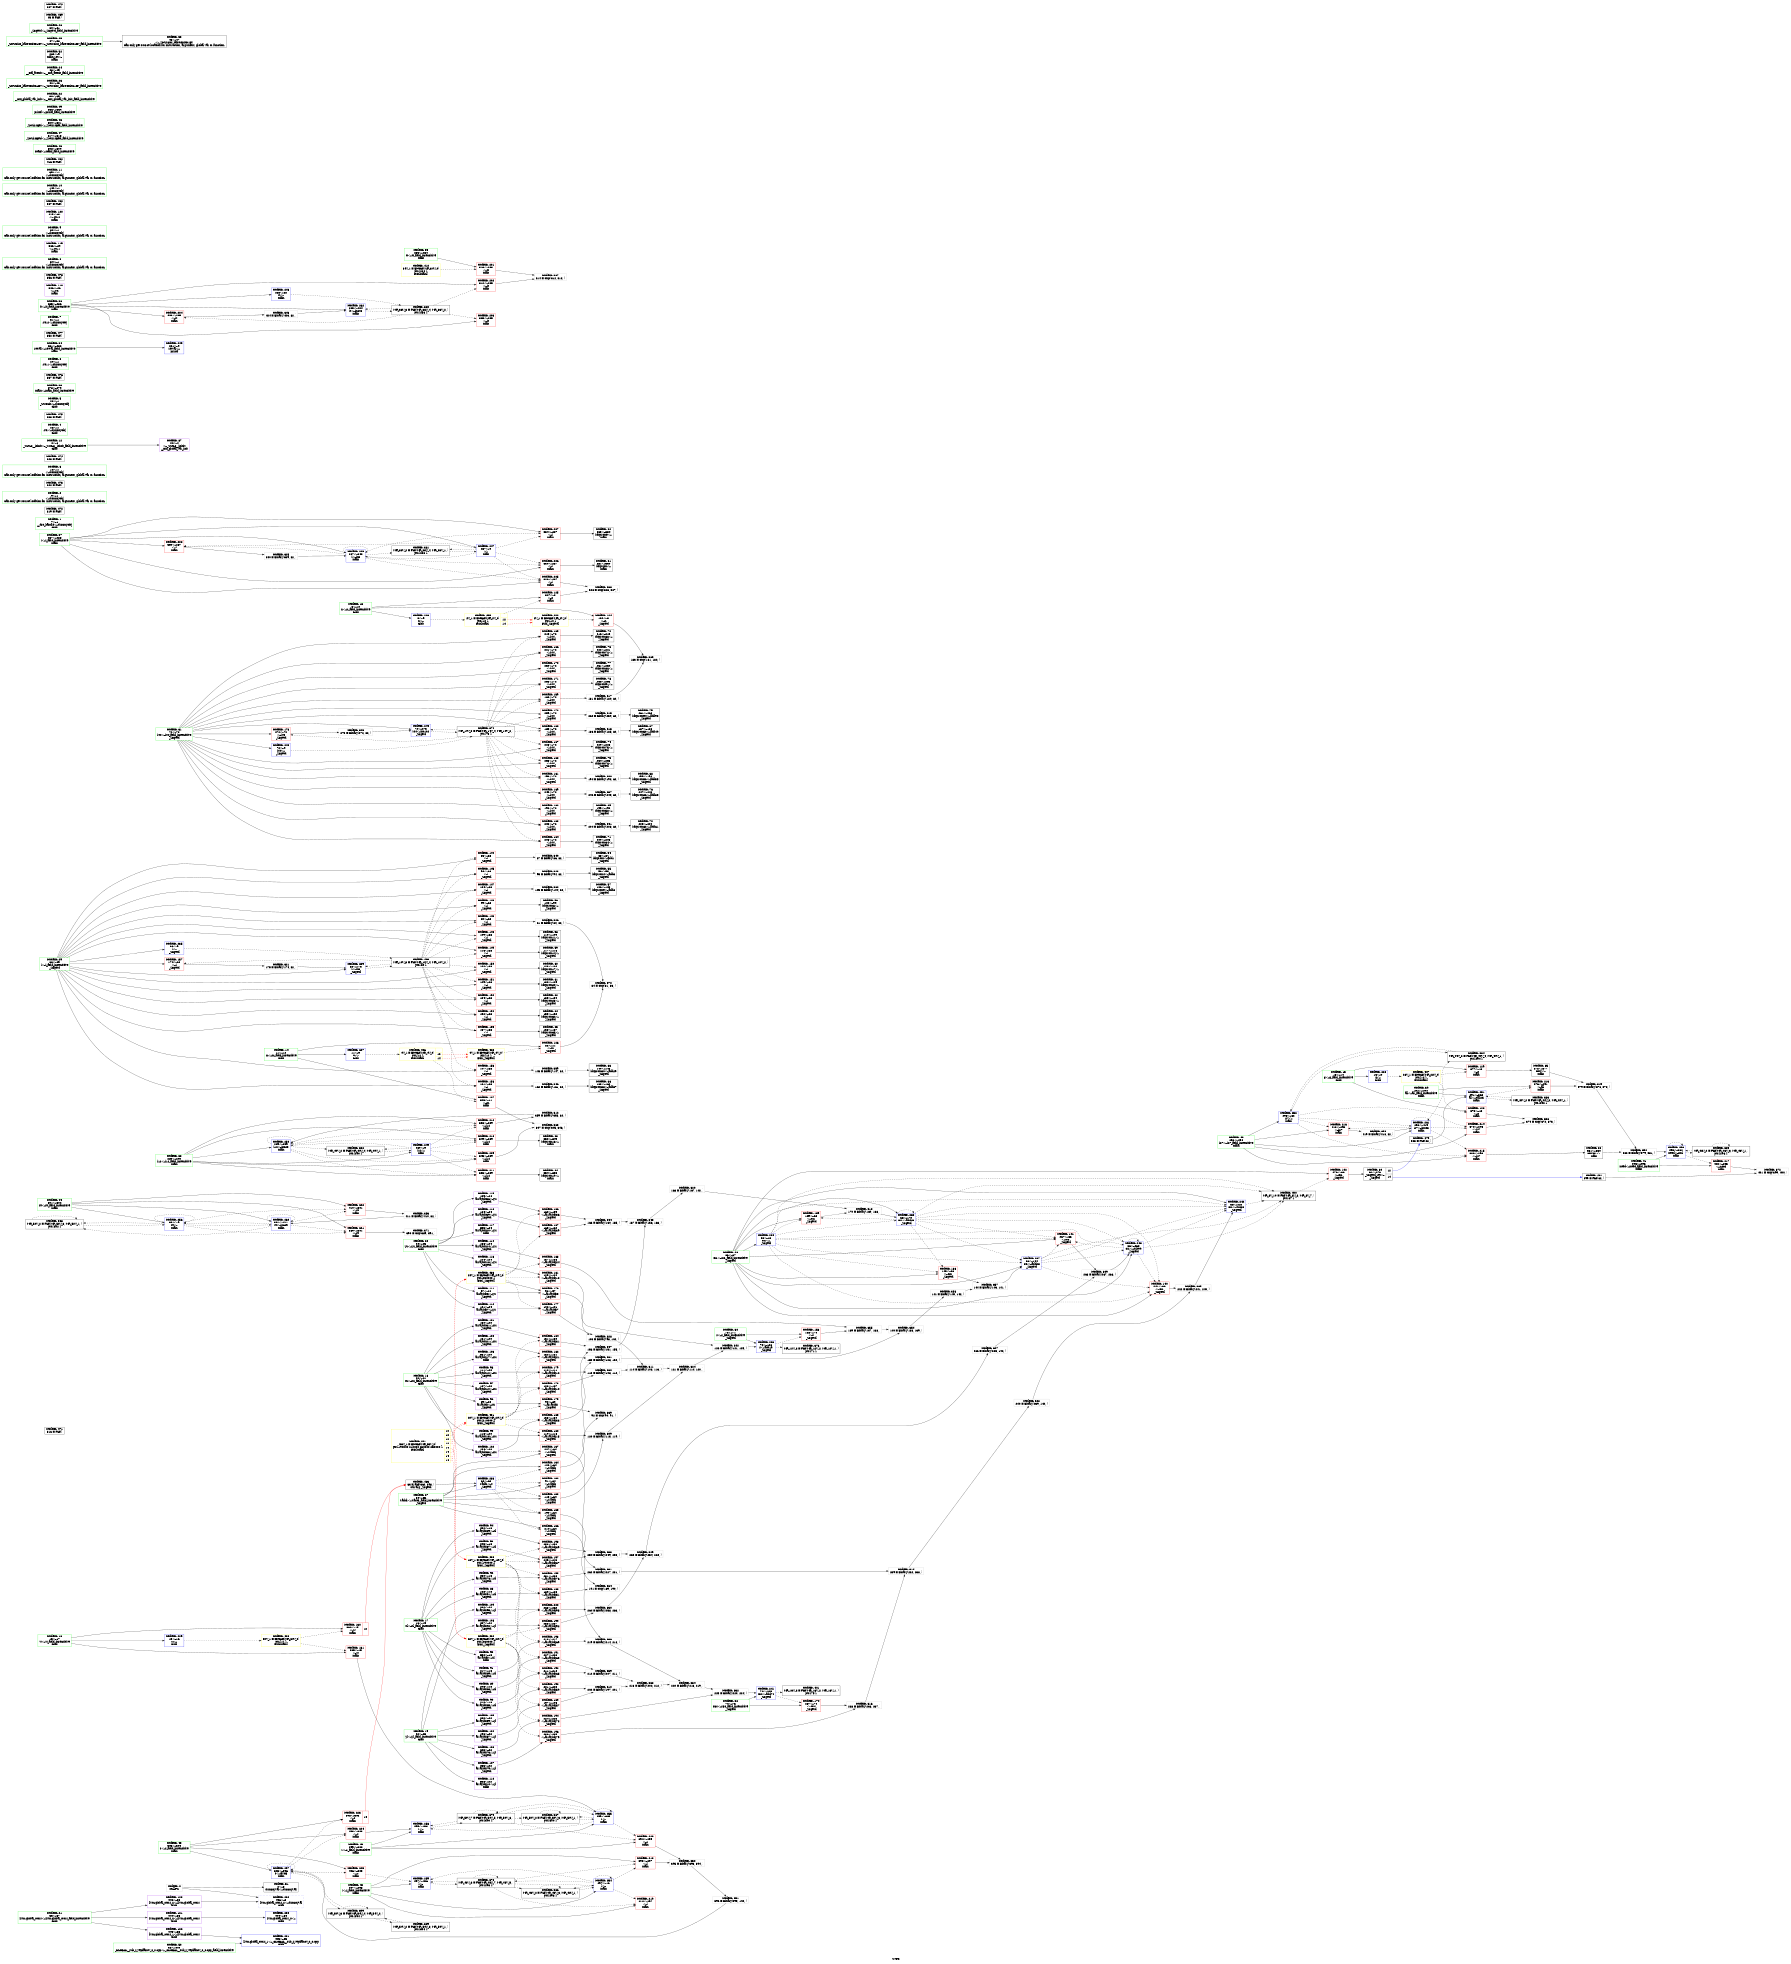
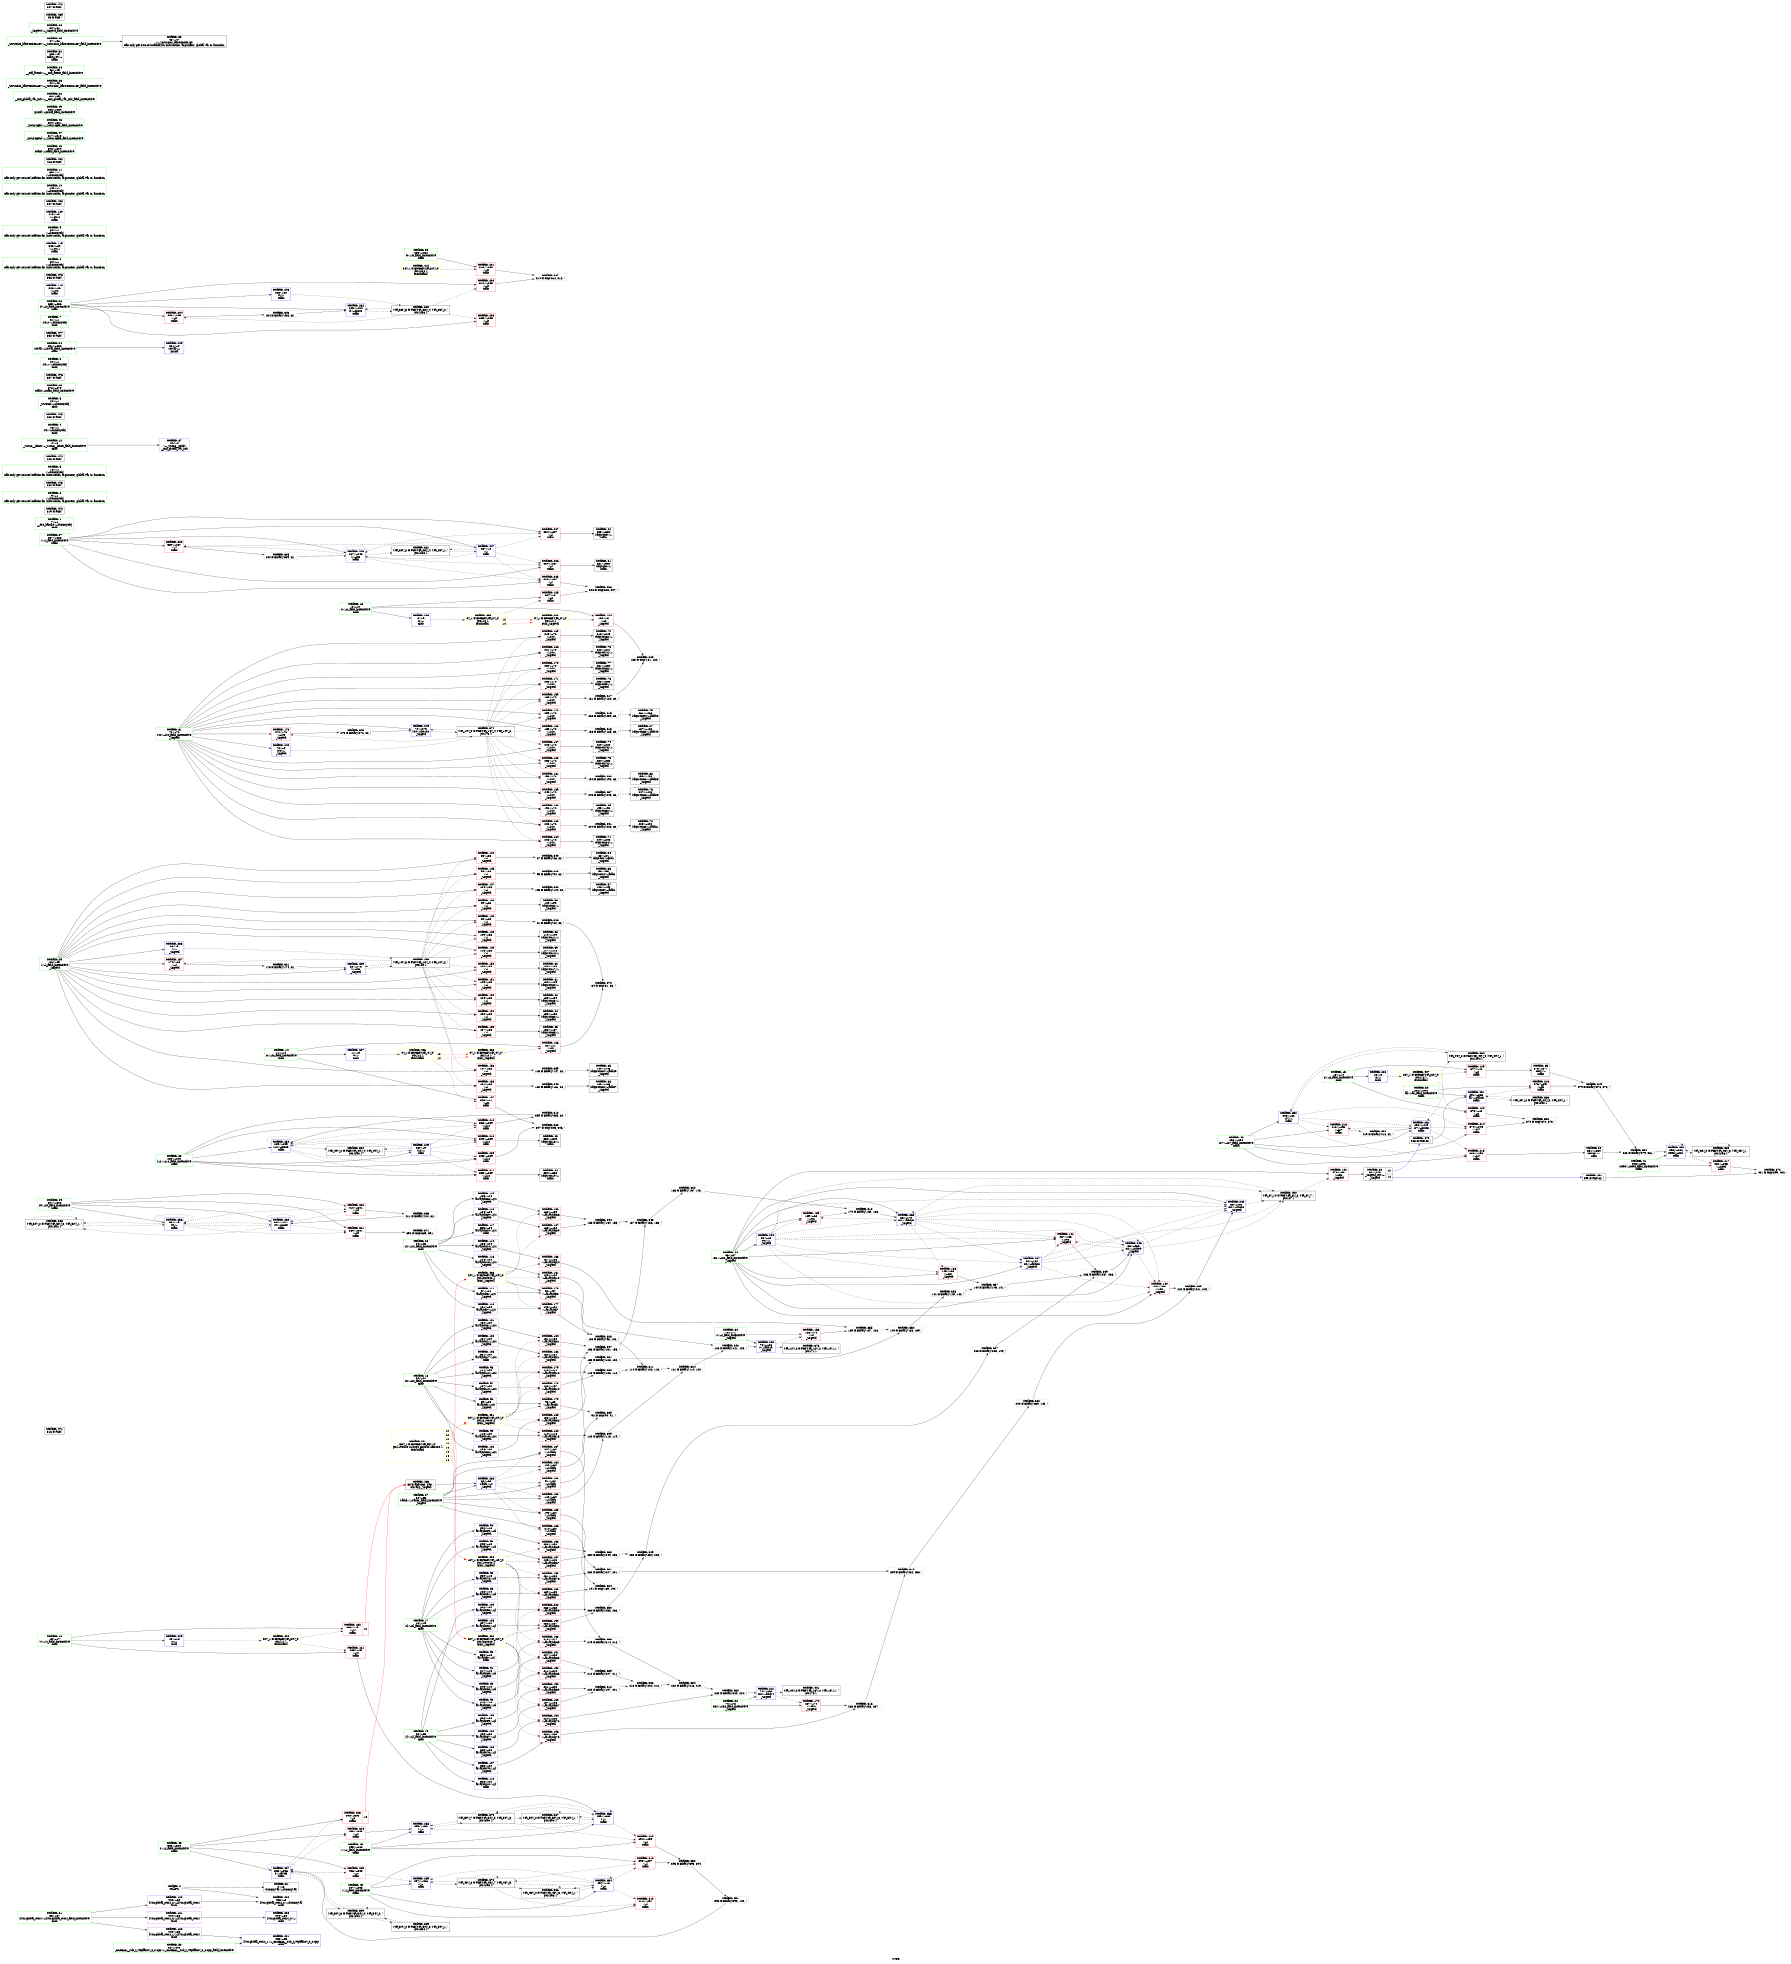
edge "NodeID: 357" -> "NodeID: 237": now "NodeID: 357" -> "NodeID: 349"
edge "NodeID: 102" -> "NodeID: 137": now "NodeID: 233" -> "NodeID: 137"
